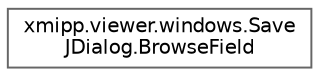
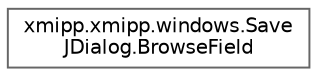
node "xmipp.viewer.windows.Save JDialog.BrowseField": label "xmipp.viewer.windows.Save JDialog.BrowseField" -> "xmipp.xmipp.windows.Save JDialog.BrowseField"
